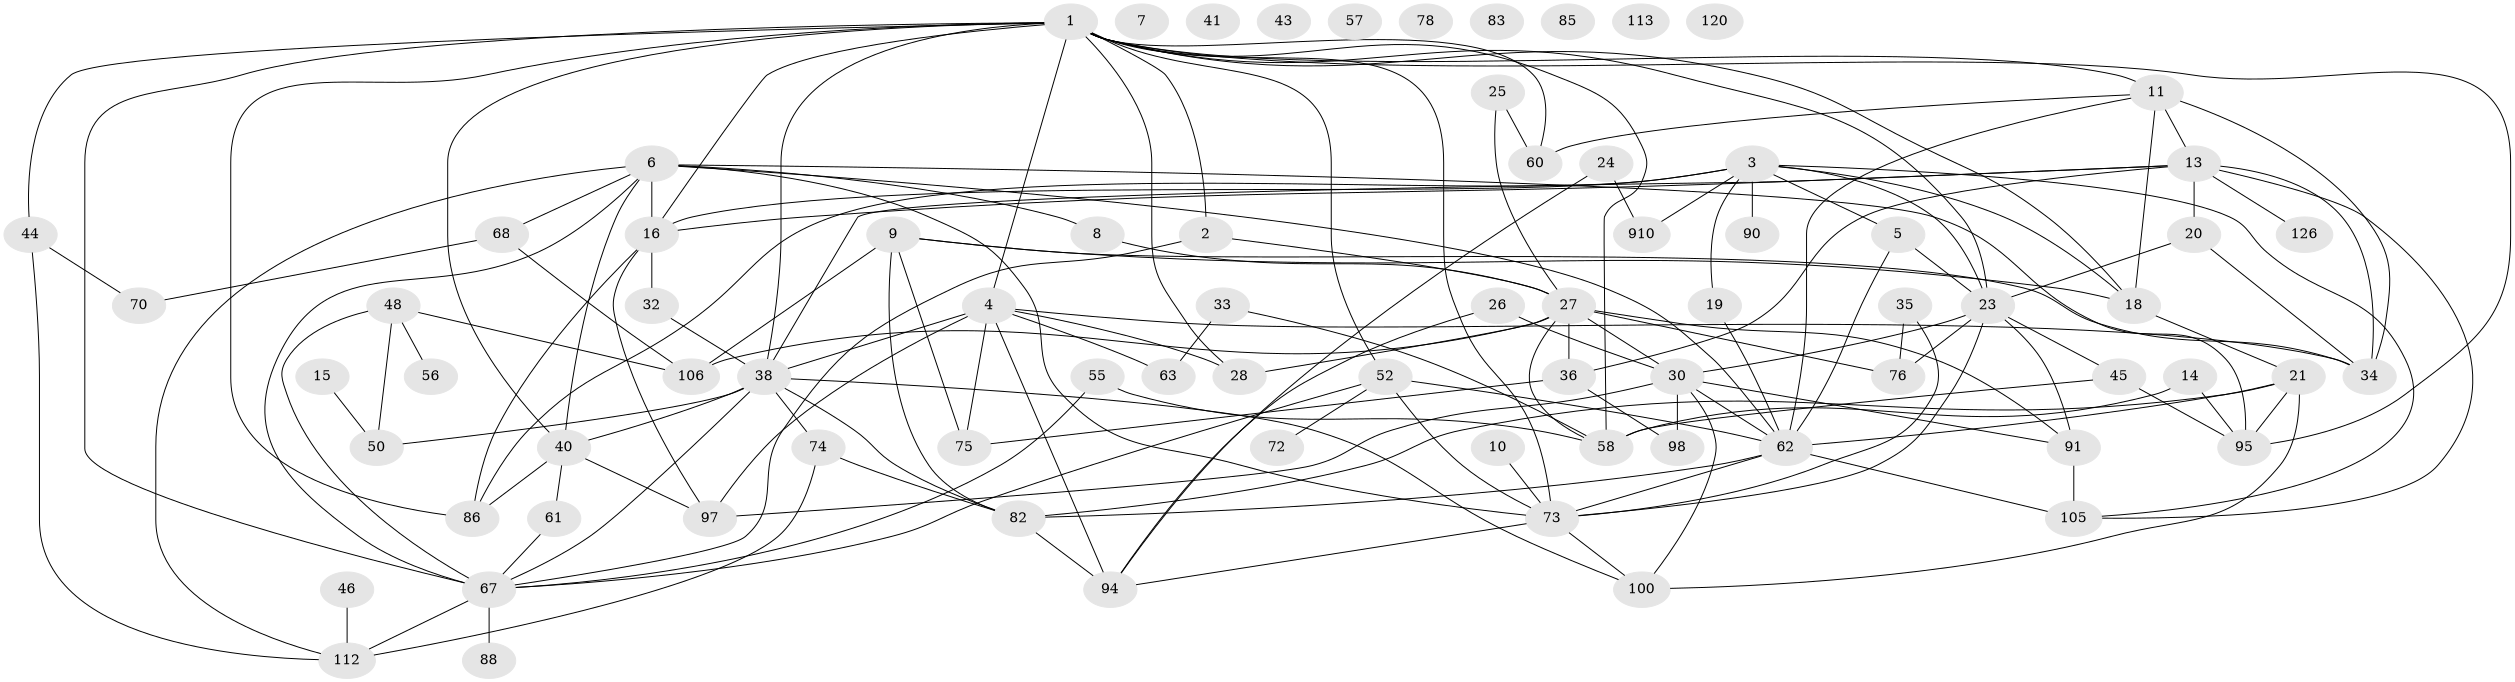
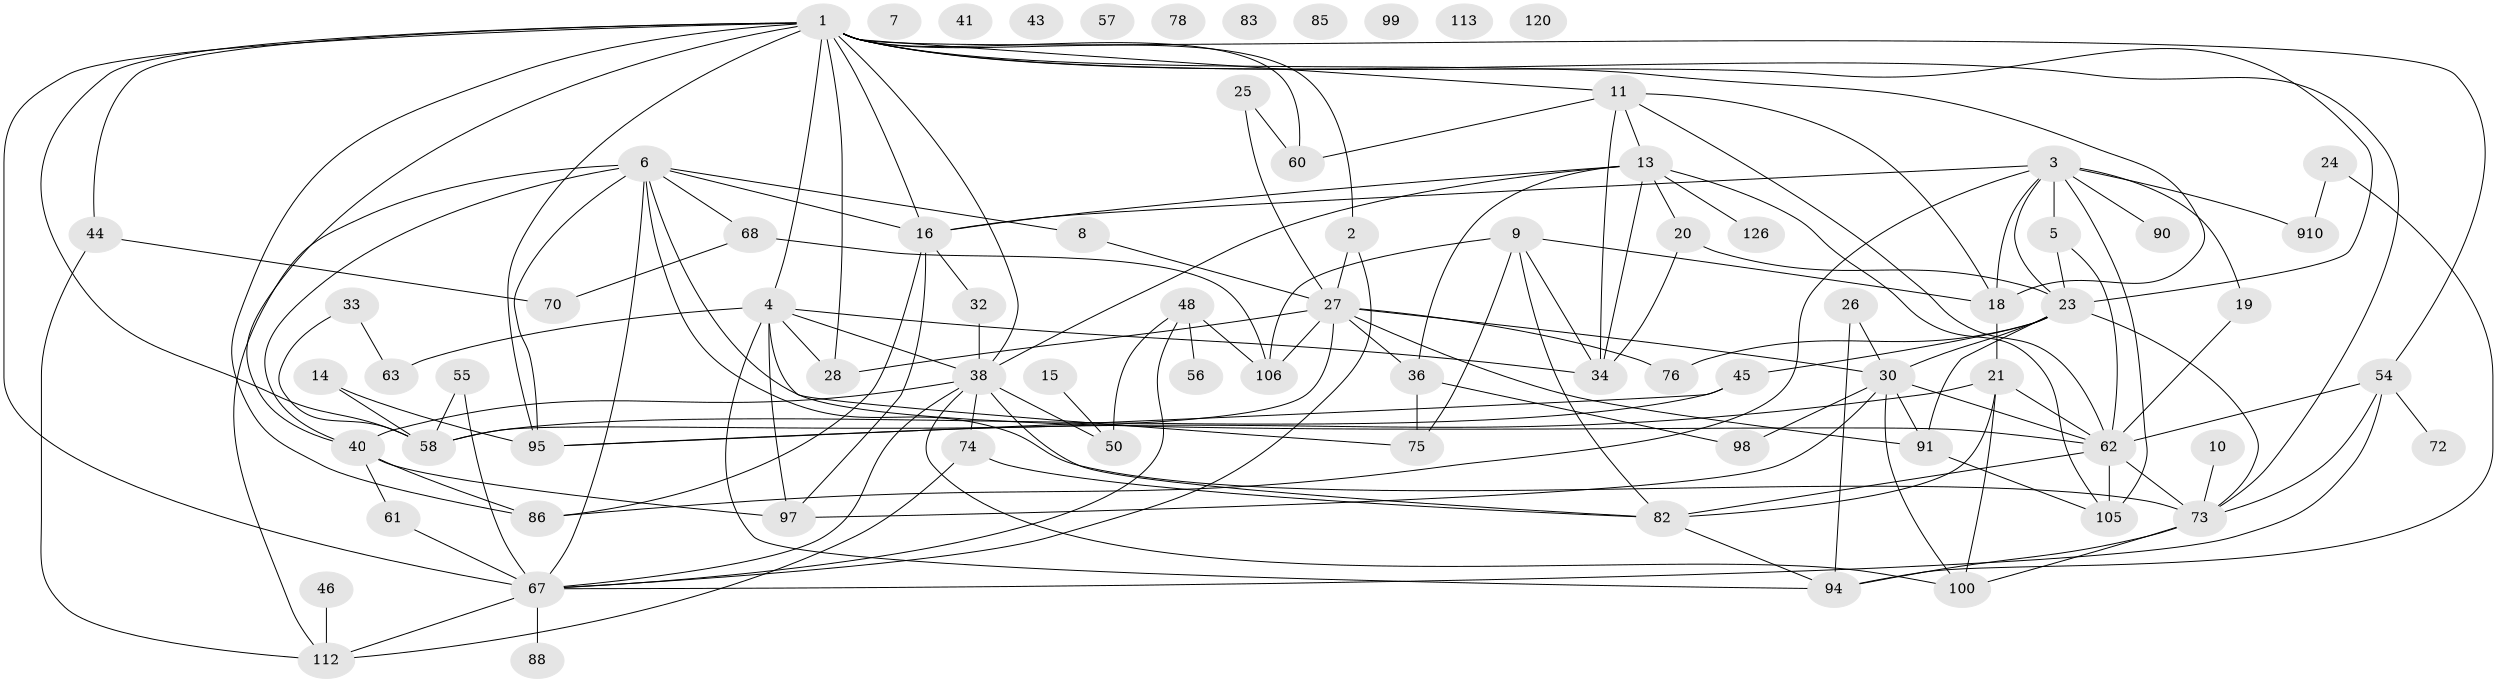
node "99": added
node "35": removed
node "52": label "52" -> "54"
